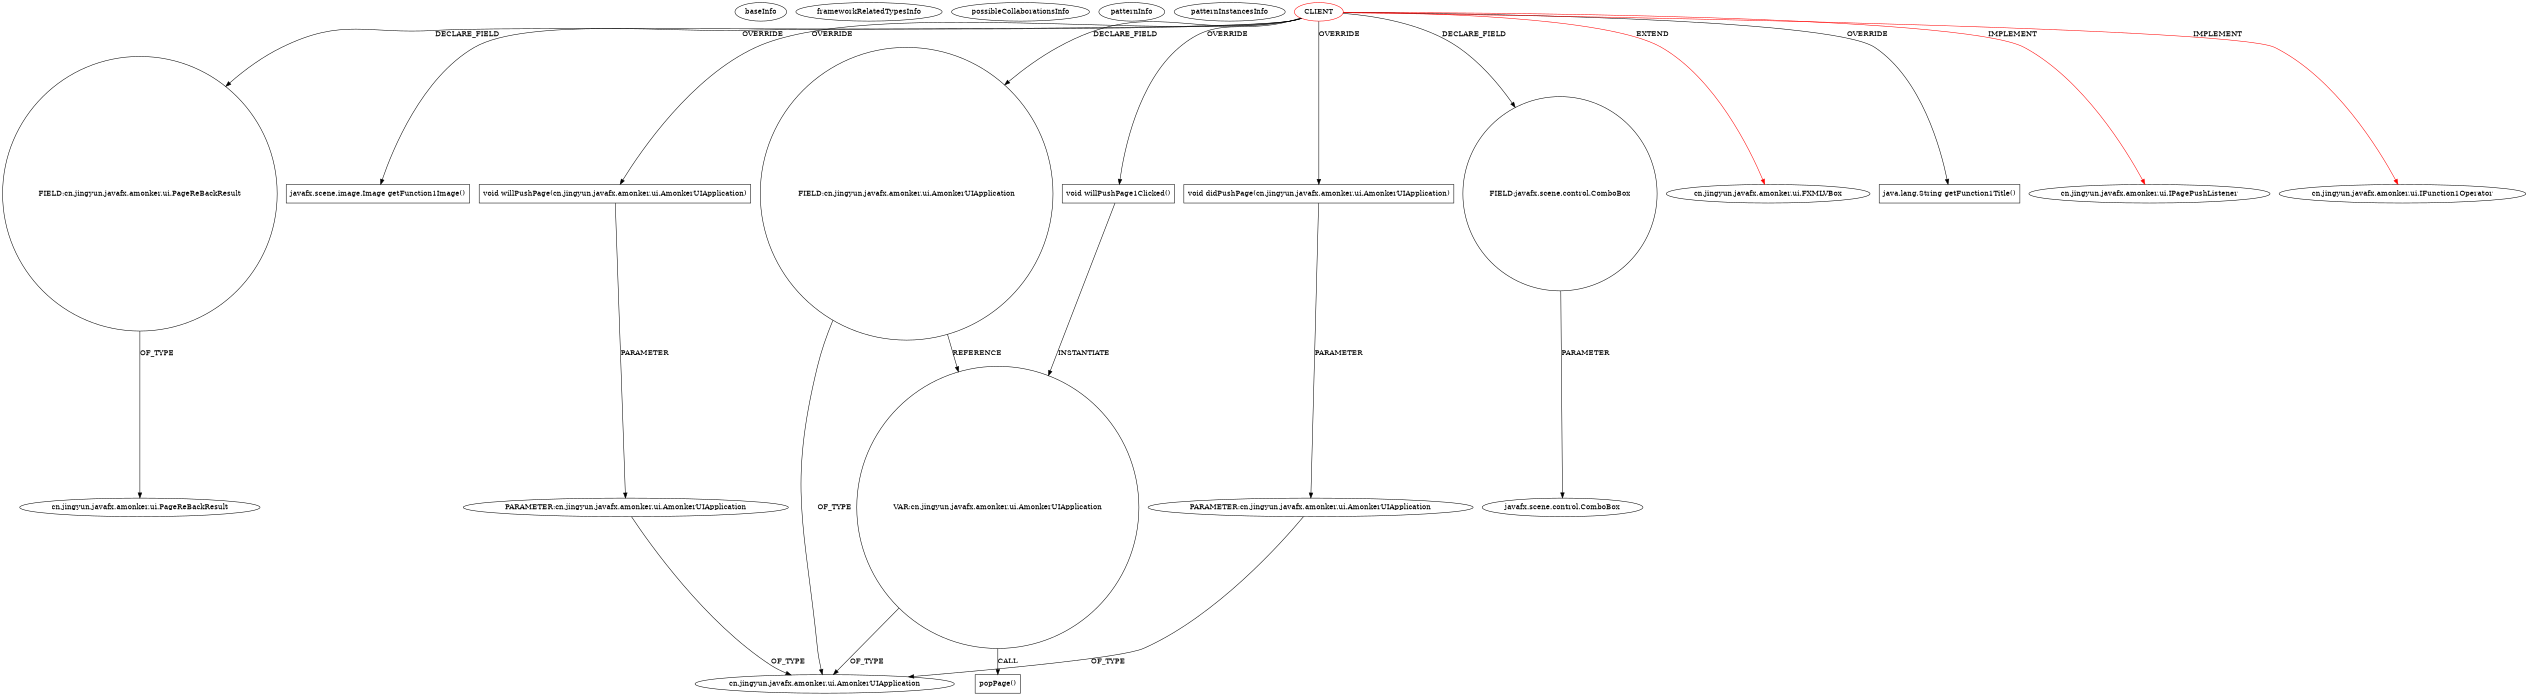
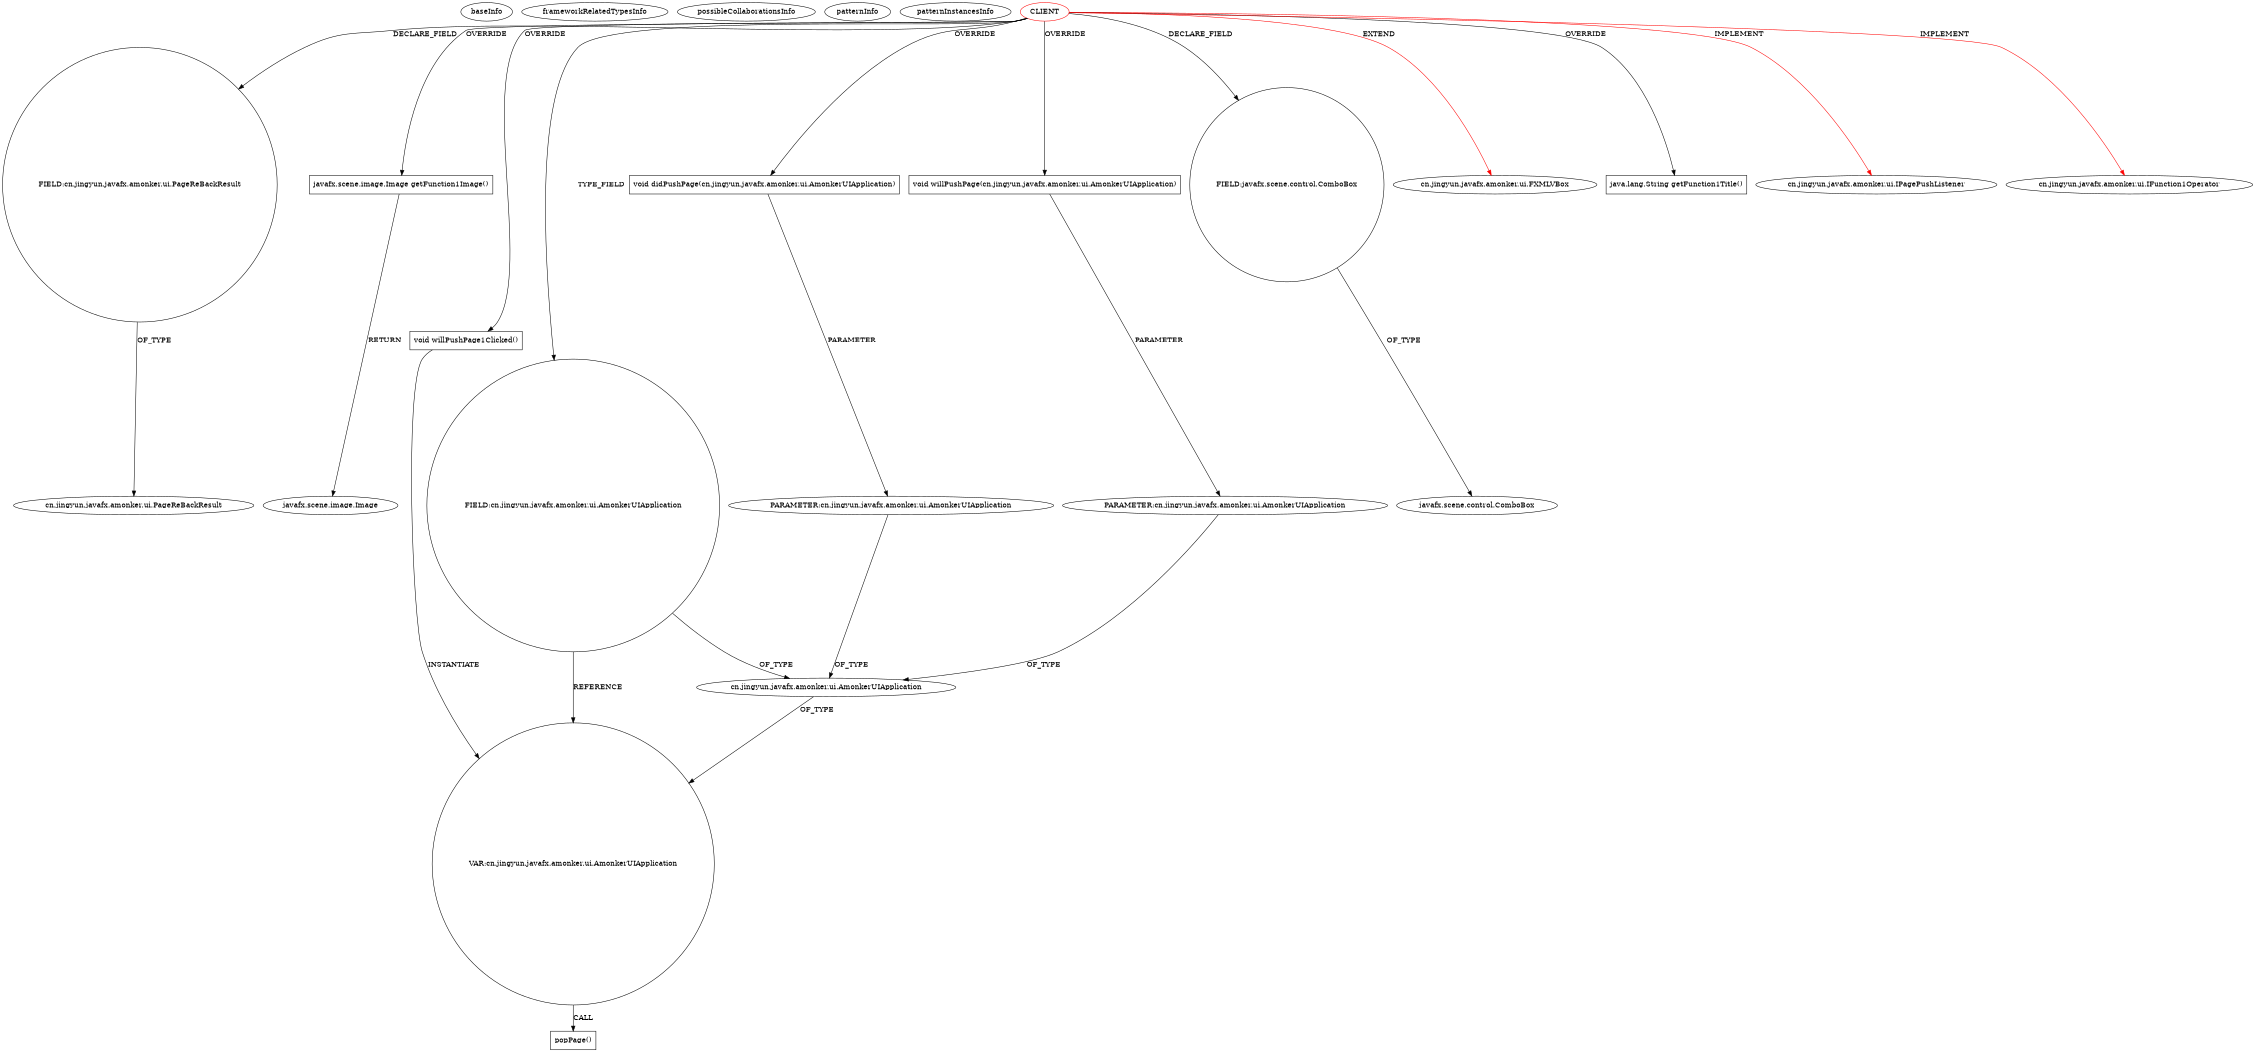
edge "CLIENT" -> "FIELD:cn.jingyun.javafx.amonker.ui.AmonkerUIApplication": label "DECLARE_FIELD" -> "TYPE_FIELD"
edge "FIELD:javafx.scene.control.ComboBox" -> "javafx.scene.control.ComboBox": label "PARAMETER" -> "OF_TYPE"
node "javafx.scene.image.Image": added
edge "VAR:cn.jingyun.javafx.amonker.ui.AmonkerUIApplication" -> "cn.jingyun.javafx.amonker.ui.AmonkerUIApplication": reversed
